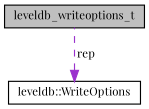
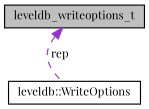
edge "leveldb_writeoptions_t" -> "leveldb::WriteOptions": reversed
